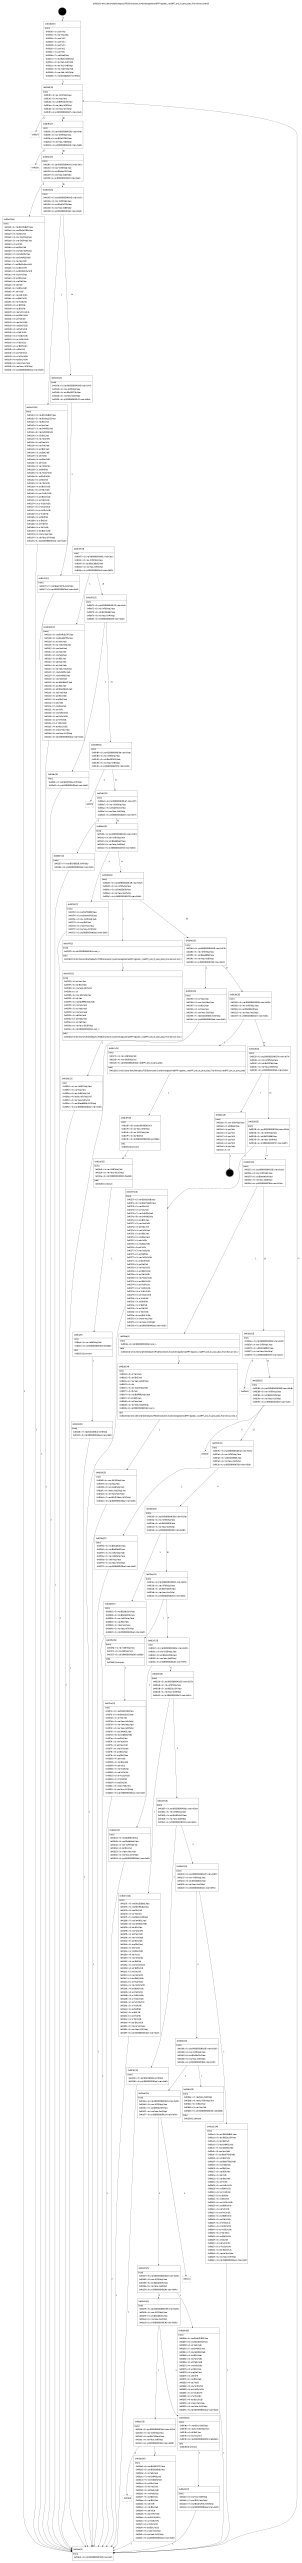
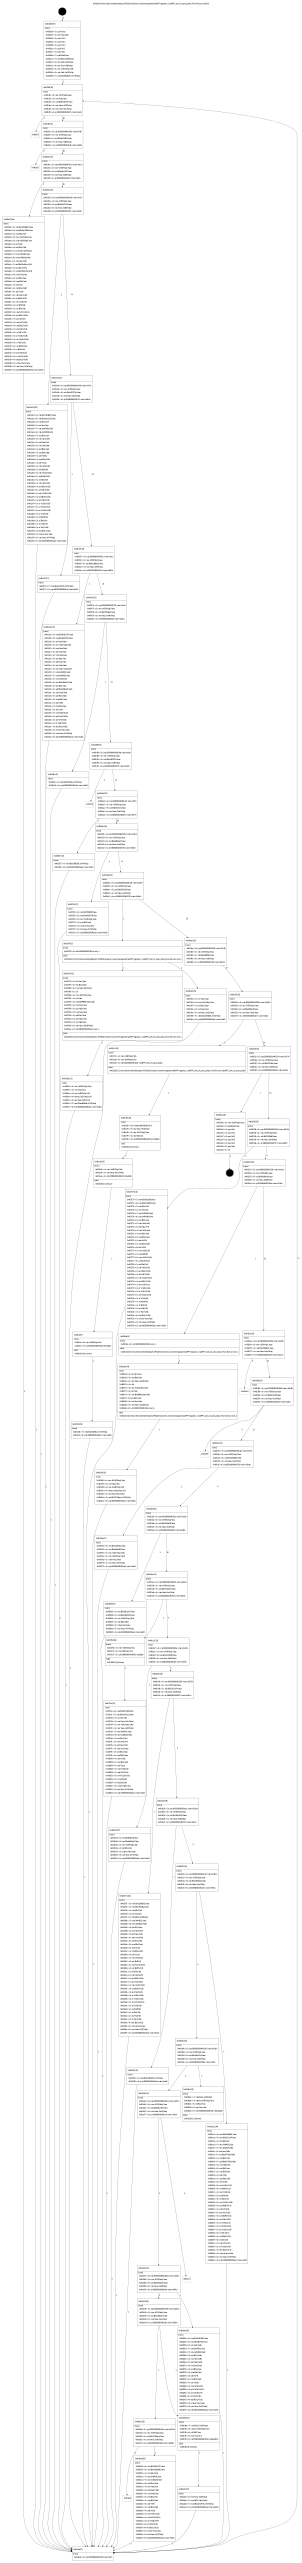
edge "0x40143e [25]" -> "0x401457 [25]": added, label "23"
edge "0x4014ed [25]" -> "0x4019d2 [25]": now "0x401978 [5]" -> "0x4019d2 [25]"
